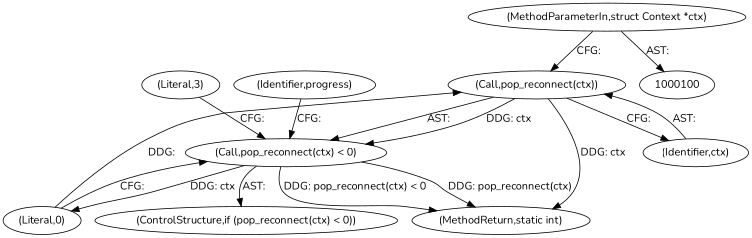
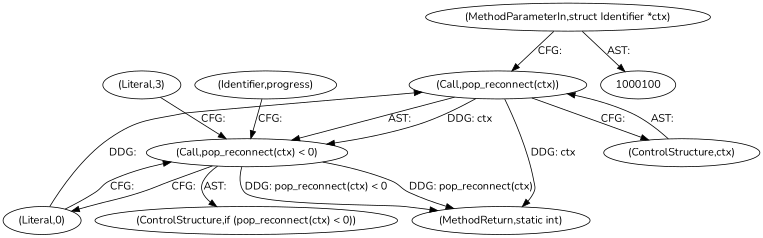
node "(MethodParameterIn,struct Context *ctx)": label "(MethodParameterIn,struct Context *ctx)" -> "(MethodParameterIn,struct Identifier *ctx)"
node "(Identifier,ctx)": label "(Identifier,ctx)" -> "(ControlStructure,ctx)"
edge "(Call,pop_reconnect(ctx) < 0)" -> "(Literal,0)": label "DDG: ctx" -> "CFG: "
